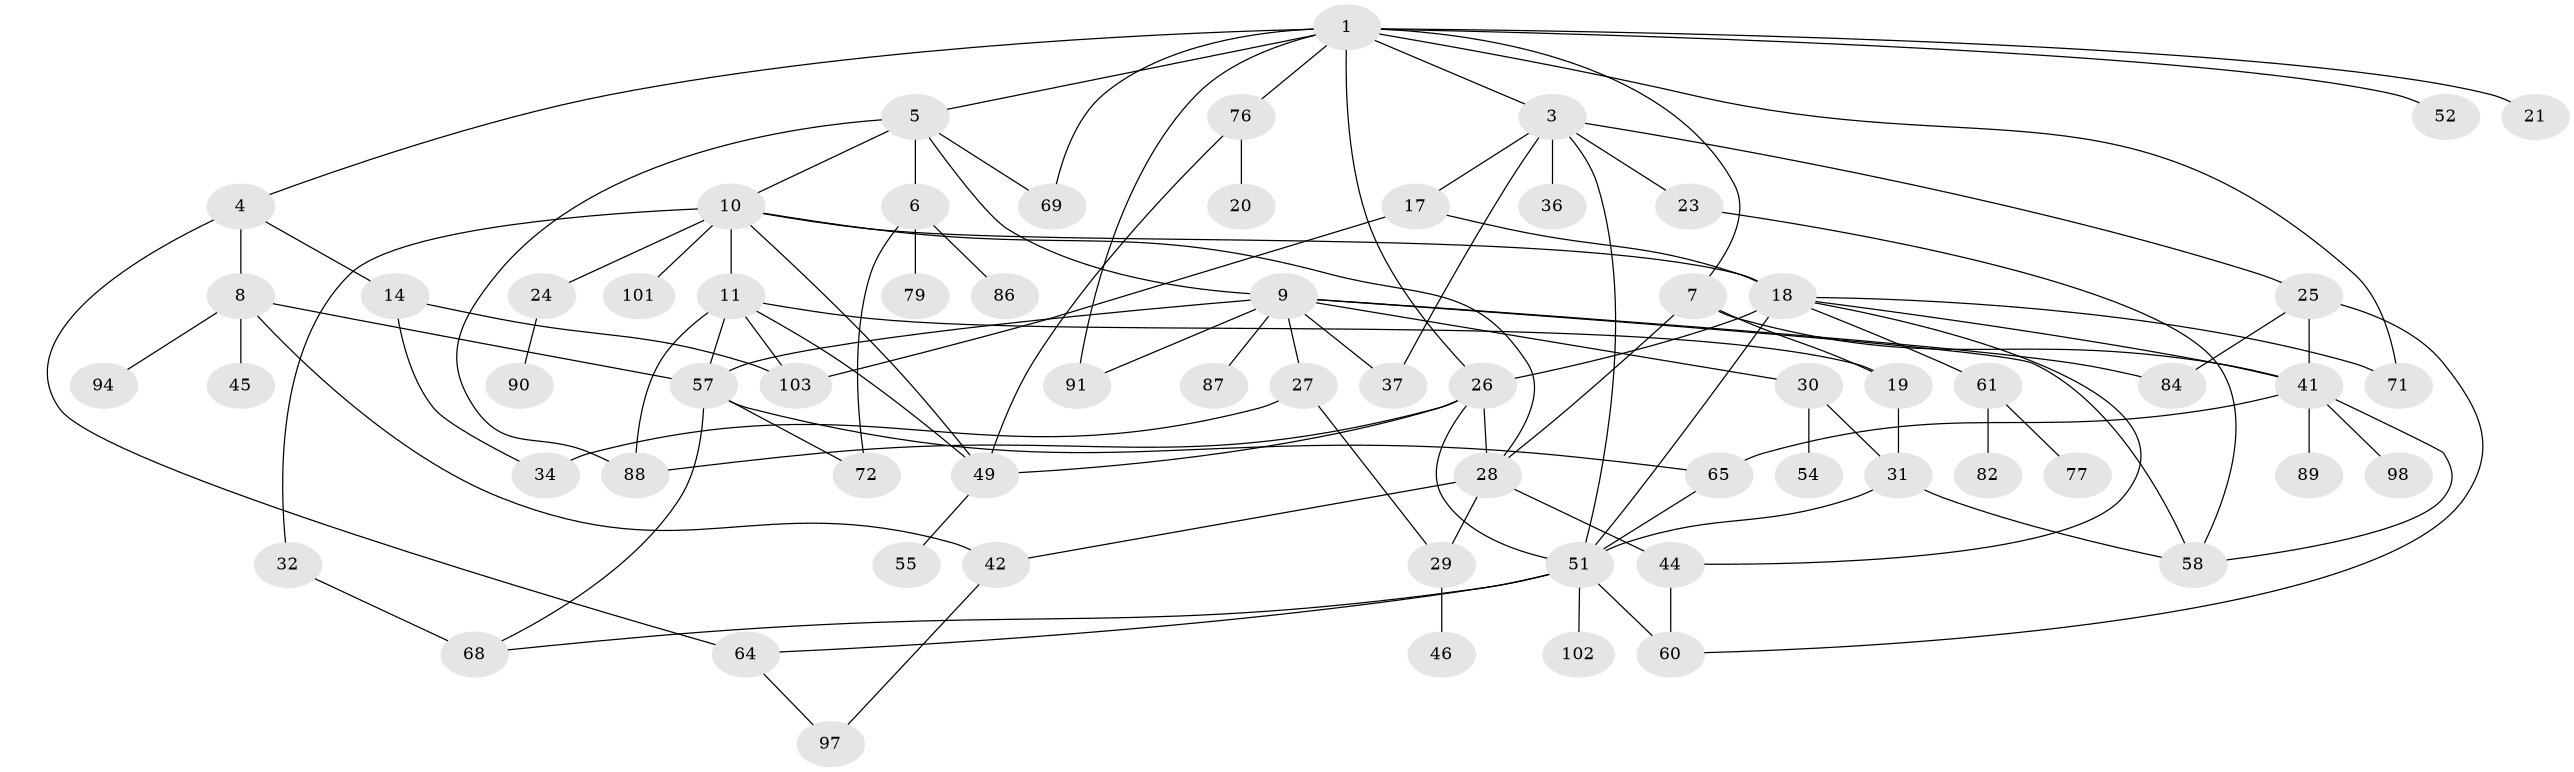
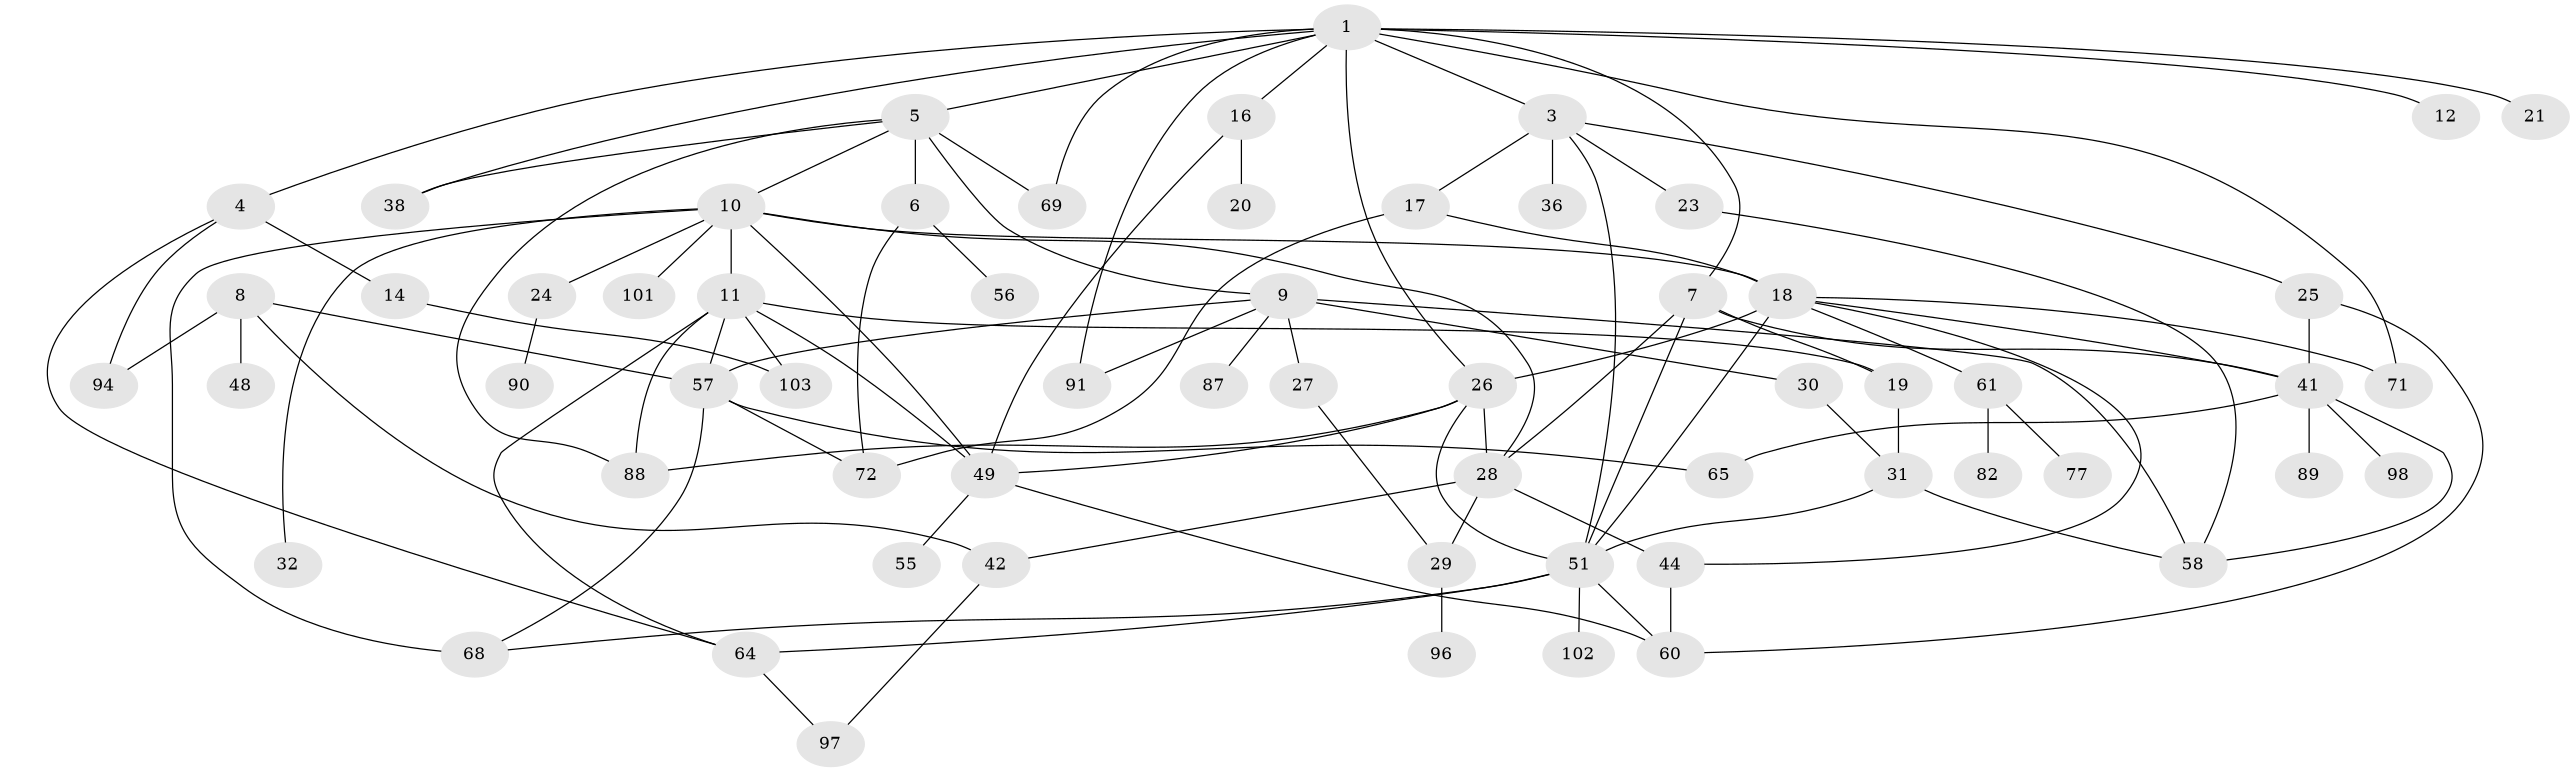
node "76": label "76" -> "16"
node "52": label "52" -> "12"
node "38": added
edge "4" -- "8": now "4" -- "94"
node "79": removed
node "86": label "86" -> "56"
edge "17" -- "103": now "17" -- "72"
node "45": label "45" -> "48"
node "37": removed
node "84": removed
node "34": removed
node "54": removed
edge "11" -- "64": added
edge "65" -- "51": now "7" -- "51"
edge "49" -- "60": added
edge "32" -- "68": now "10" -- "68"
node "46": label "46" -> "96"
